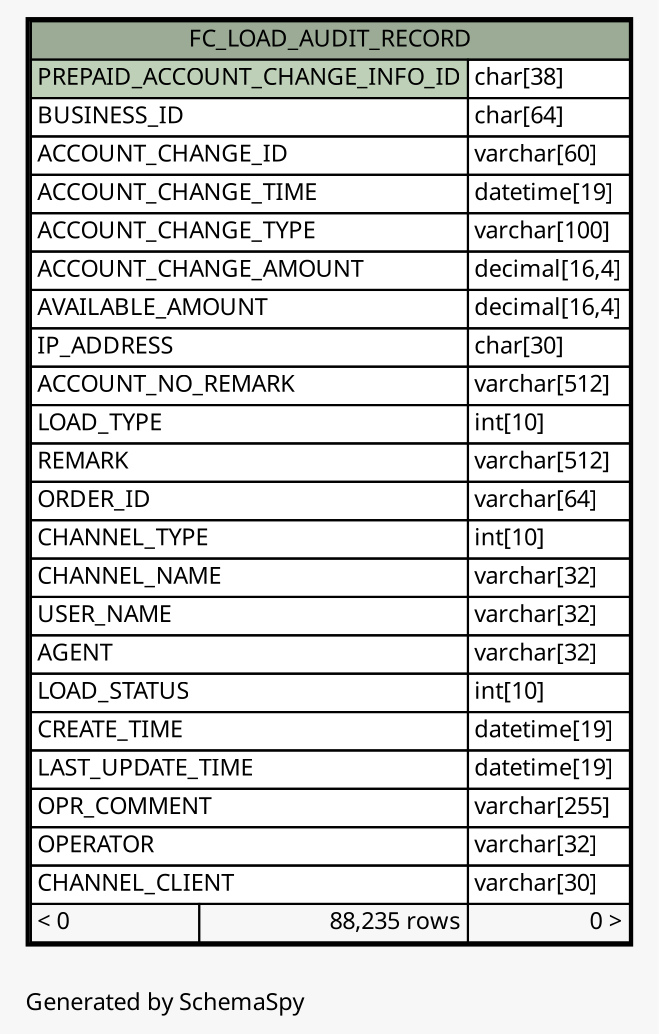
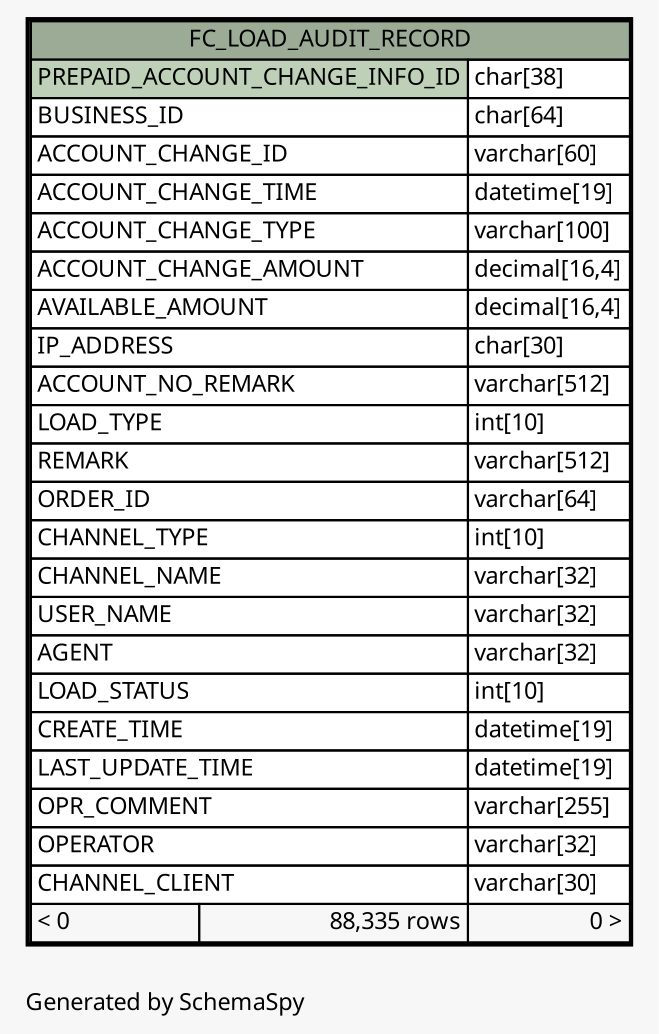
node "FC_LOAD_AUDIT_RECORD": text "88,235 rows" -> "88,335 rows"
